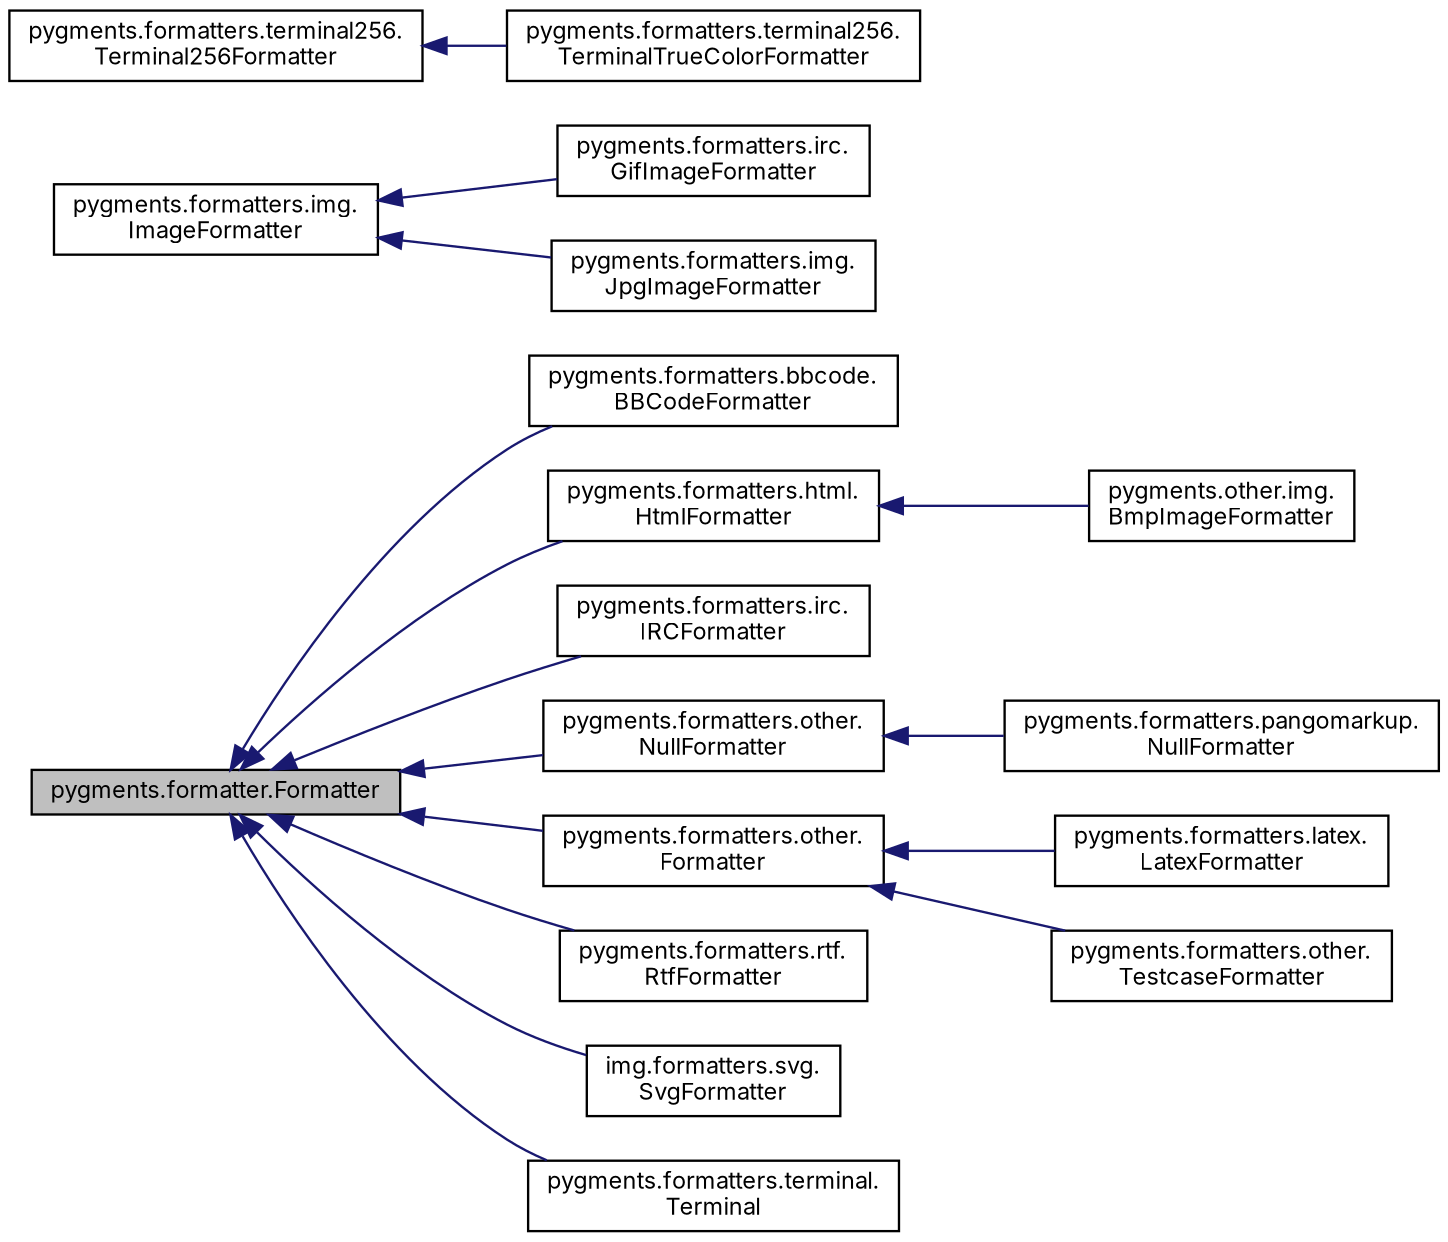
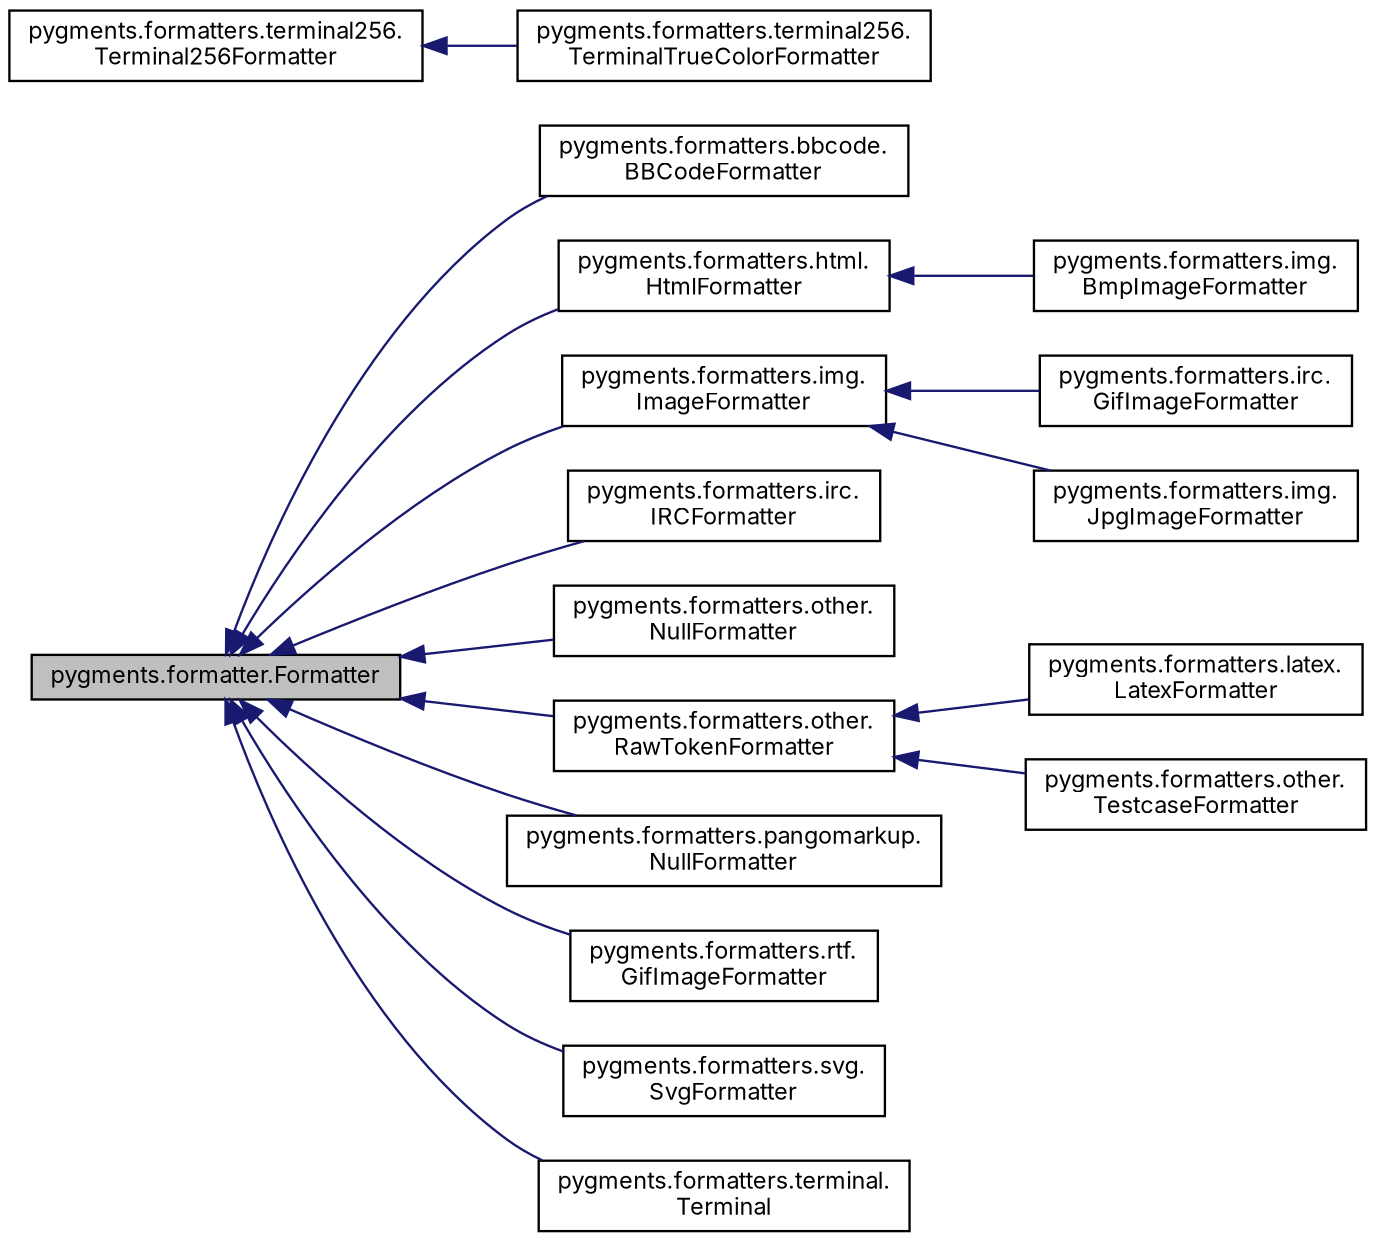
node "pygments.other.img. BmpImageFormatter": label "pygments.other.img. BmpImageFormatter" -> "pygments.formatters.img. BmpImageFormatter"
edge "pygments.formatters.img. ImageFormatter" -> "pygments.formatter.Formatter": added
edge "pygments.formatters.pangomarkup. NullFormatter" -> "pygments.formatters.other. NullFormatter": now "pygments.formatters.pangomarkup. NullFormatter" -> "pygments.formatter.Formatter"
node "pygments.formatters.other. Formatter": label "pygments.formatters.other. Formatter" -> "pygments.formatters.other. RawTokenFormatter"
node "pygments.formatters.rtf. RtfFormatter": label "pygments.formatters.rtf. RtfFormatter" -> "pygments.formatters.rtf. GifImageFormatter"
node "img.formatters.svg. SvgFormatter": label "img.formatters.svg. SvgFormatter" -> "pygments.formatters.svg. SvgFormatter"
